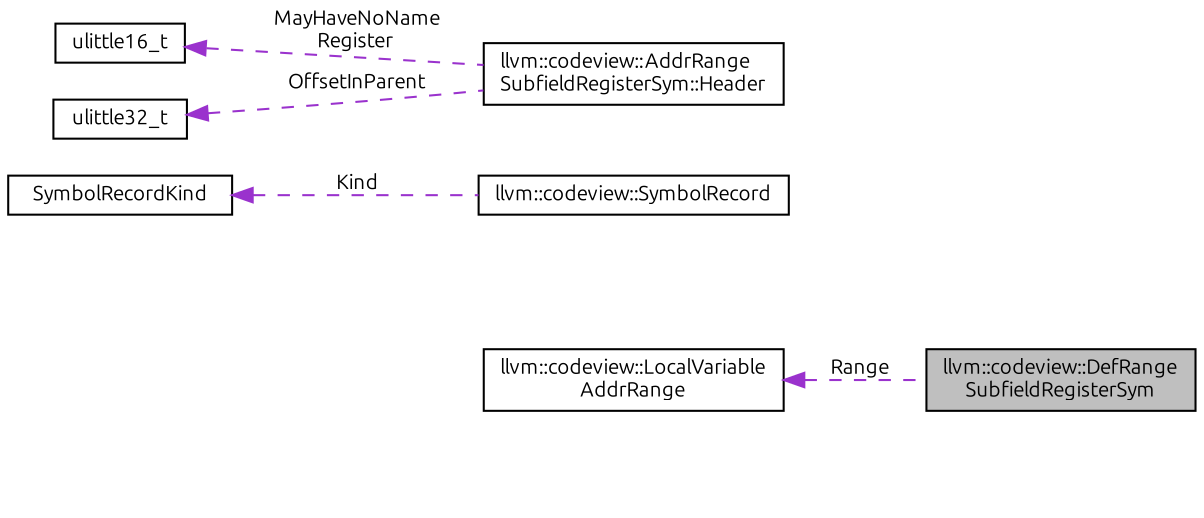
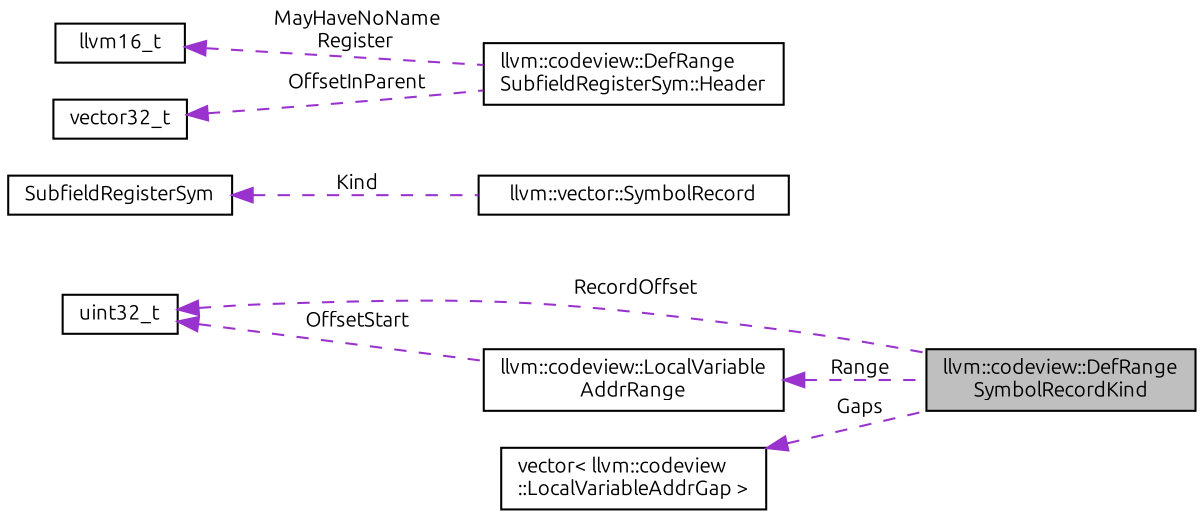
node "ulittle16_t": label "ulittle16_t" -> "llvm16_t"
node "llvm::codeview::AddrRange SubfieldRegisterSym::Header": label "llvm::codeview::AddrRange SubfieldRegisterSym::Header" -> "llvm::codeview::DefRange SubfieldRegisterSym::Header"
node "ulittle32_t": label "ulittle32_t" -> "vector32_t"
node "SymbolRecordKind": label "SymbolRecordKind" -> "SubfieldRegisterSym"
node "llvm::codeview::SymbolRecord": label "llvm::codeview::SymbolRecord" -> "llvm::vector::SymbolRecord"
node "uint32_t": added
node "llvm::codeview::DefRange SubfieldRegisterSym": label "llvm::codeview::DefRange SubfieldRegisterSym" -> "llvm::codeview::DefRange SymbolRecordKind"
node "vector< llvm::codeview ::LocalVariableAddrGap >": added
